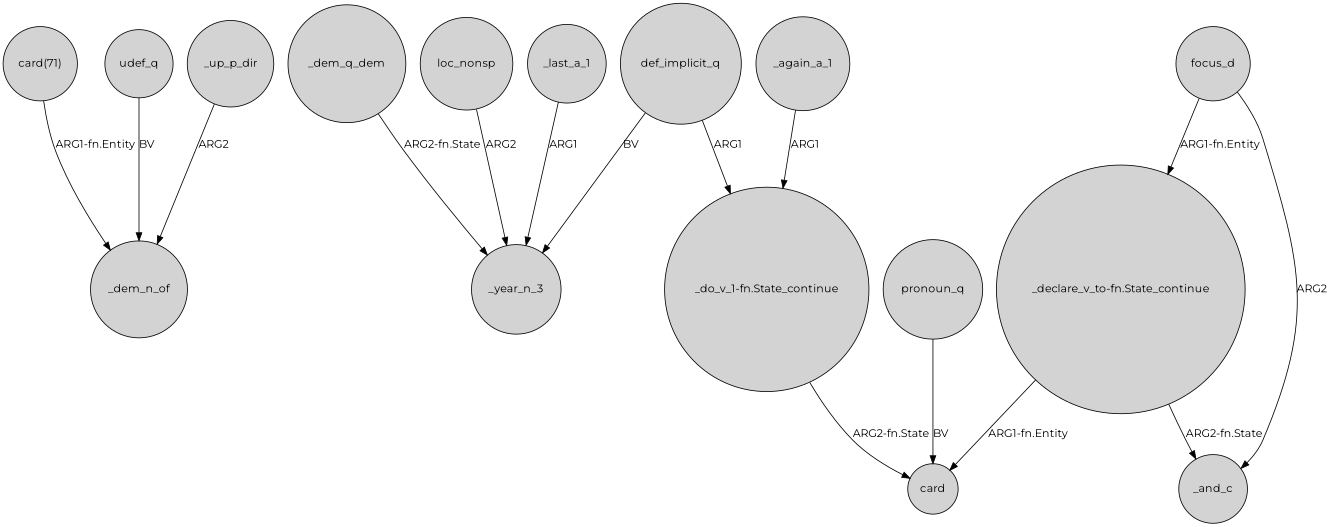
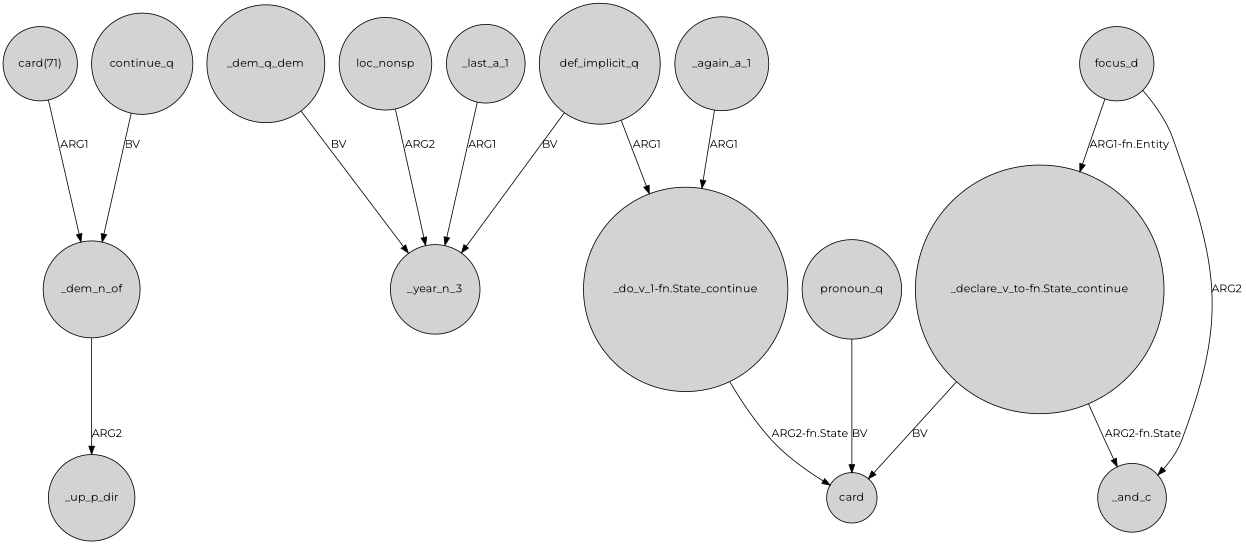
node "udef_q": label "udef_q" -> "continue_q"
edge "card(71)" -> "_dem_n_of": label "ARG1-fn.Entity" -> "ARG1"
edge "_dem_q_dem" -> "_year_n_3": label "ARG2-fn.State" -> "BV"
edge "_up_p_dir" -> "_dem_n_of": reversed
edge "_declare_v_to-fn.State_continue" -> "card": label "ARG1-fn.Entity" -> "BV"
